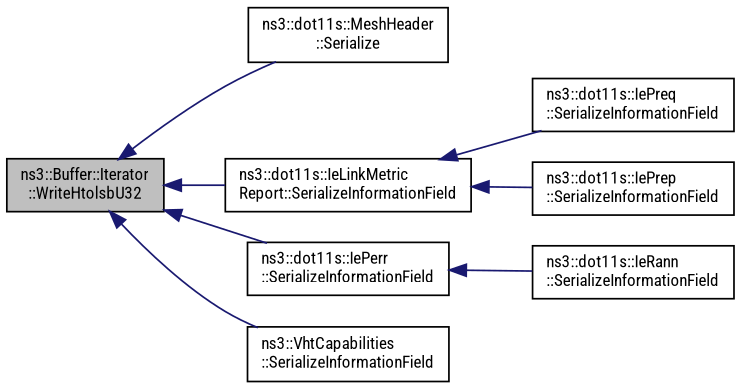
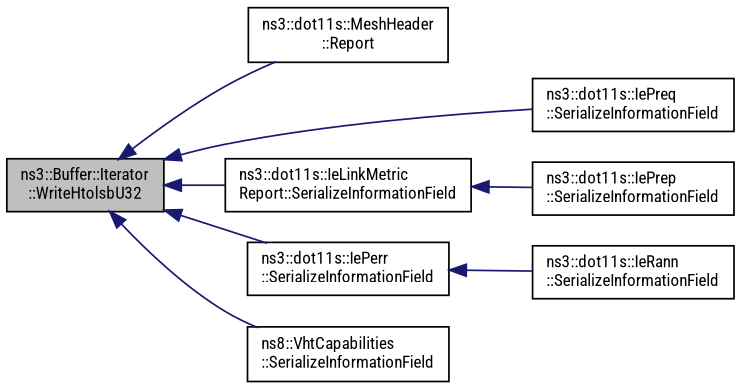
node "ns3::dot11s::MeshHeader ::Serialize": label "ns3::dot11s::MeshHeader ::Serialize" -> "ns3::dot11s::MeshHeader ::Report"
edge "ns3::dot11s::IePreq ::SerializeInformationField" -> "ns3::dot11s::IeLinkMetric Report::SerializeInformationField": now "ns3::dot11s::IePreq ::SerializeInformationField" -> "ns3::Buffer::Iterator ::WriteHtolsbU32"
node "ns3::VhtCapabilities ::SerializeInformationField": label "ns3::VhtCapabilities ::SerializeInformationField" -> "ns8::VhtCapabilities ::SerializeInformationField"
